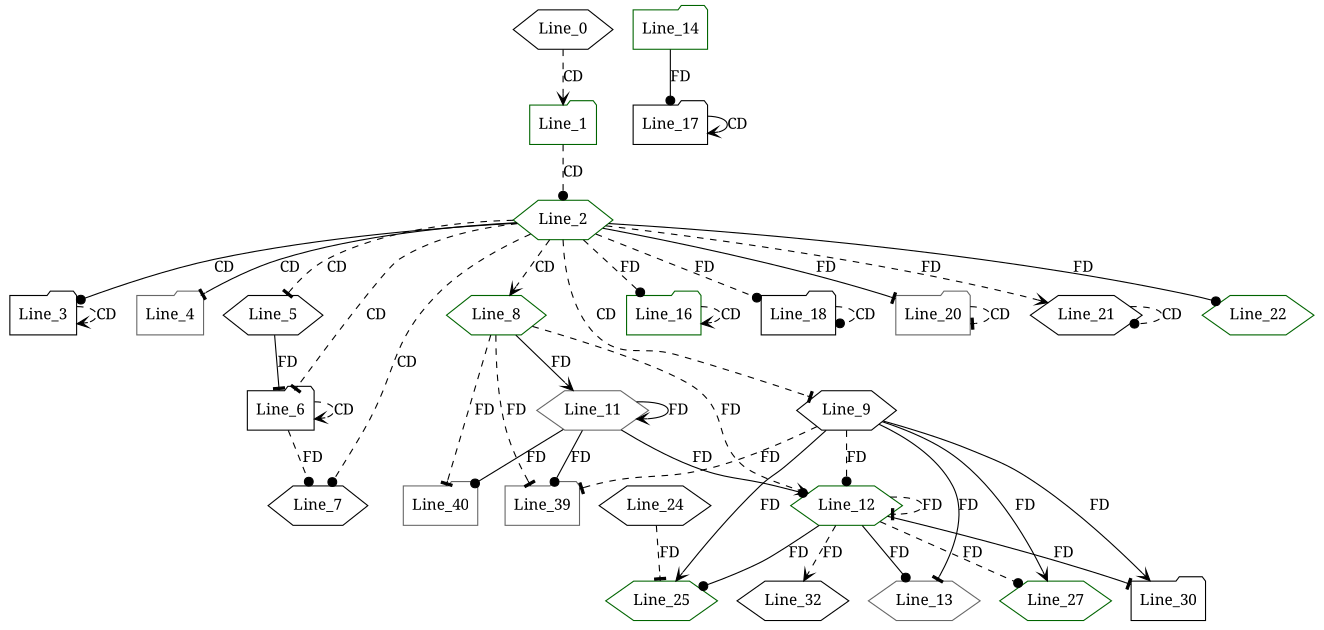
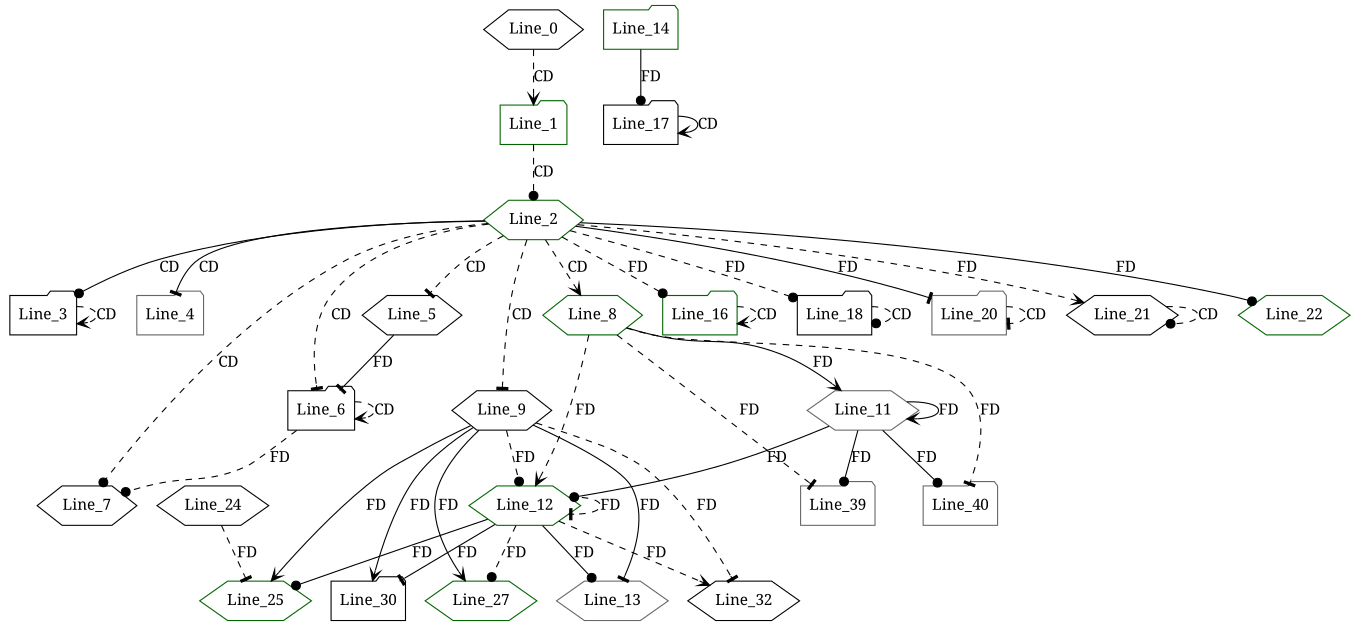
edge "Line_9" -> "Line_39": now "Line_9" -> "Line_32"
